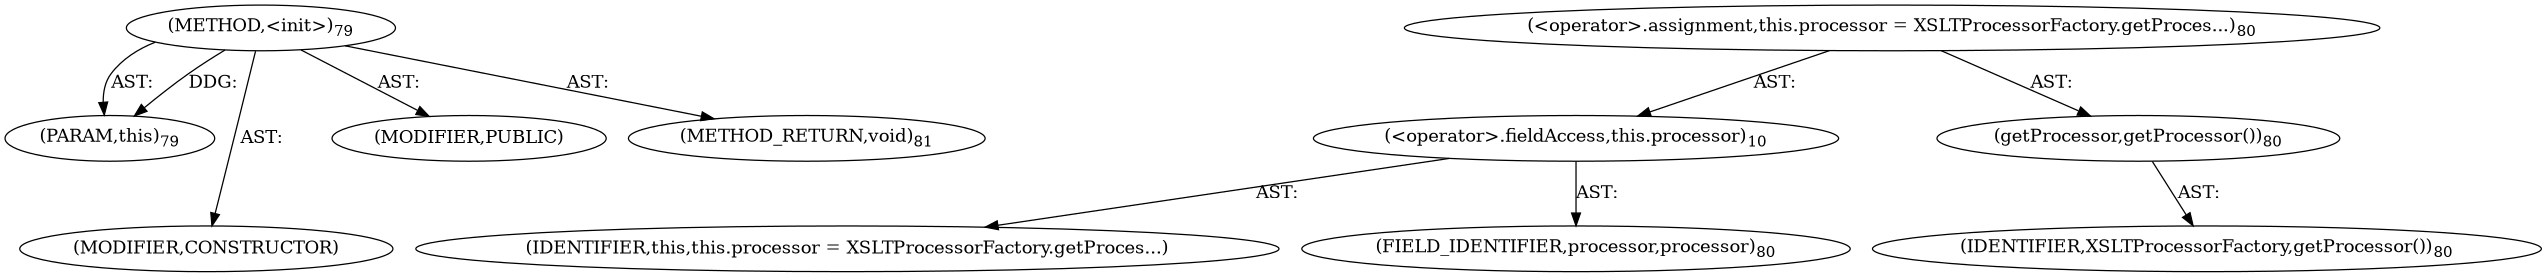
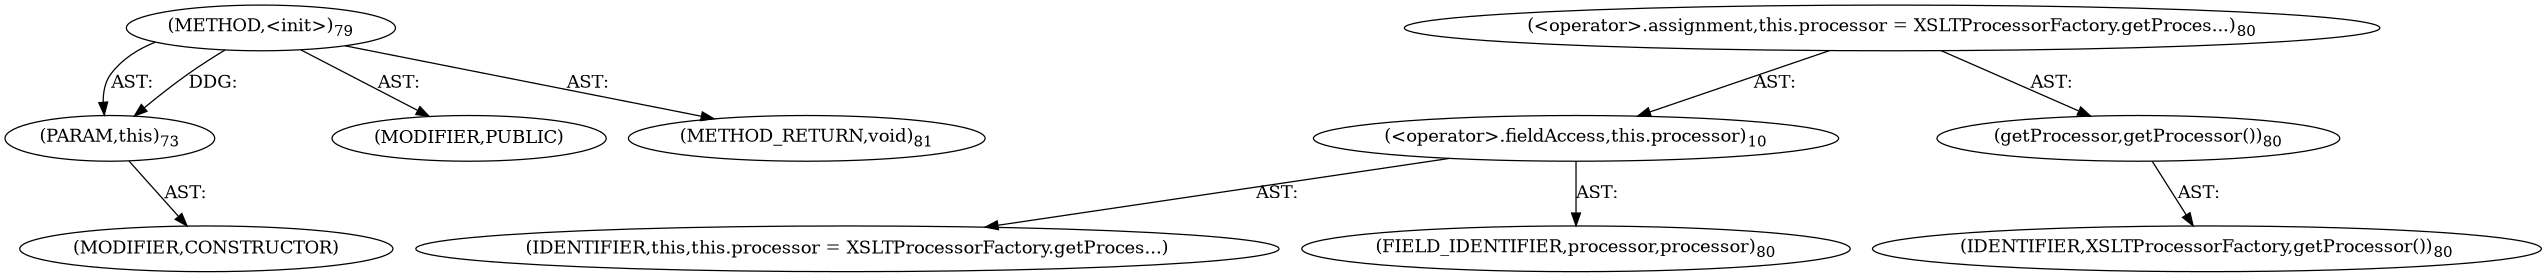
edge "(METHOD,<init>)" -> "(MODIFIER,CONSTRUCTOR)": now "(PARAM,this)" -> "(MODIFIER,CONSTRUCTOR)"
node "(PARAM,this)": text "79" -> "73"
